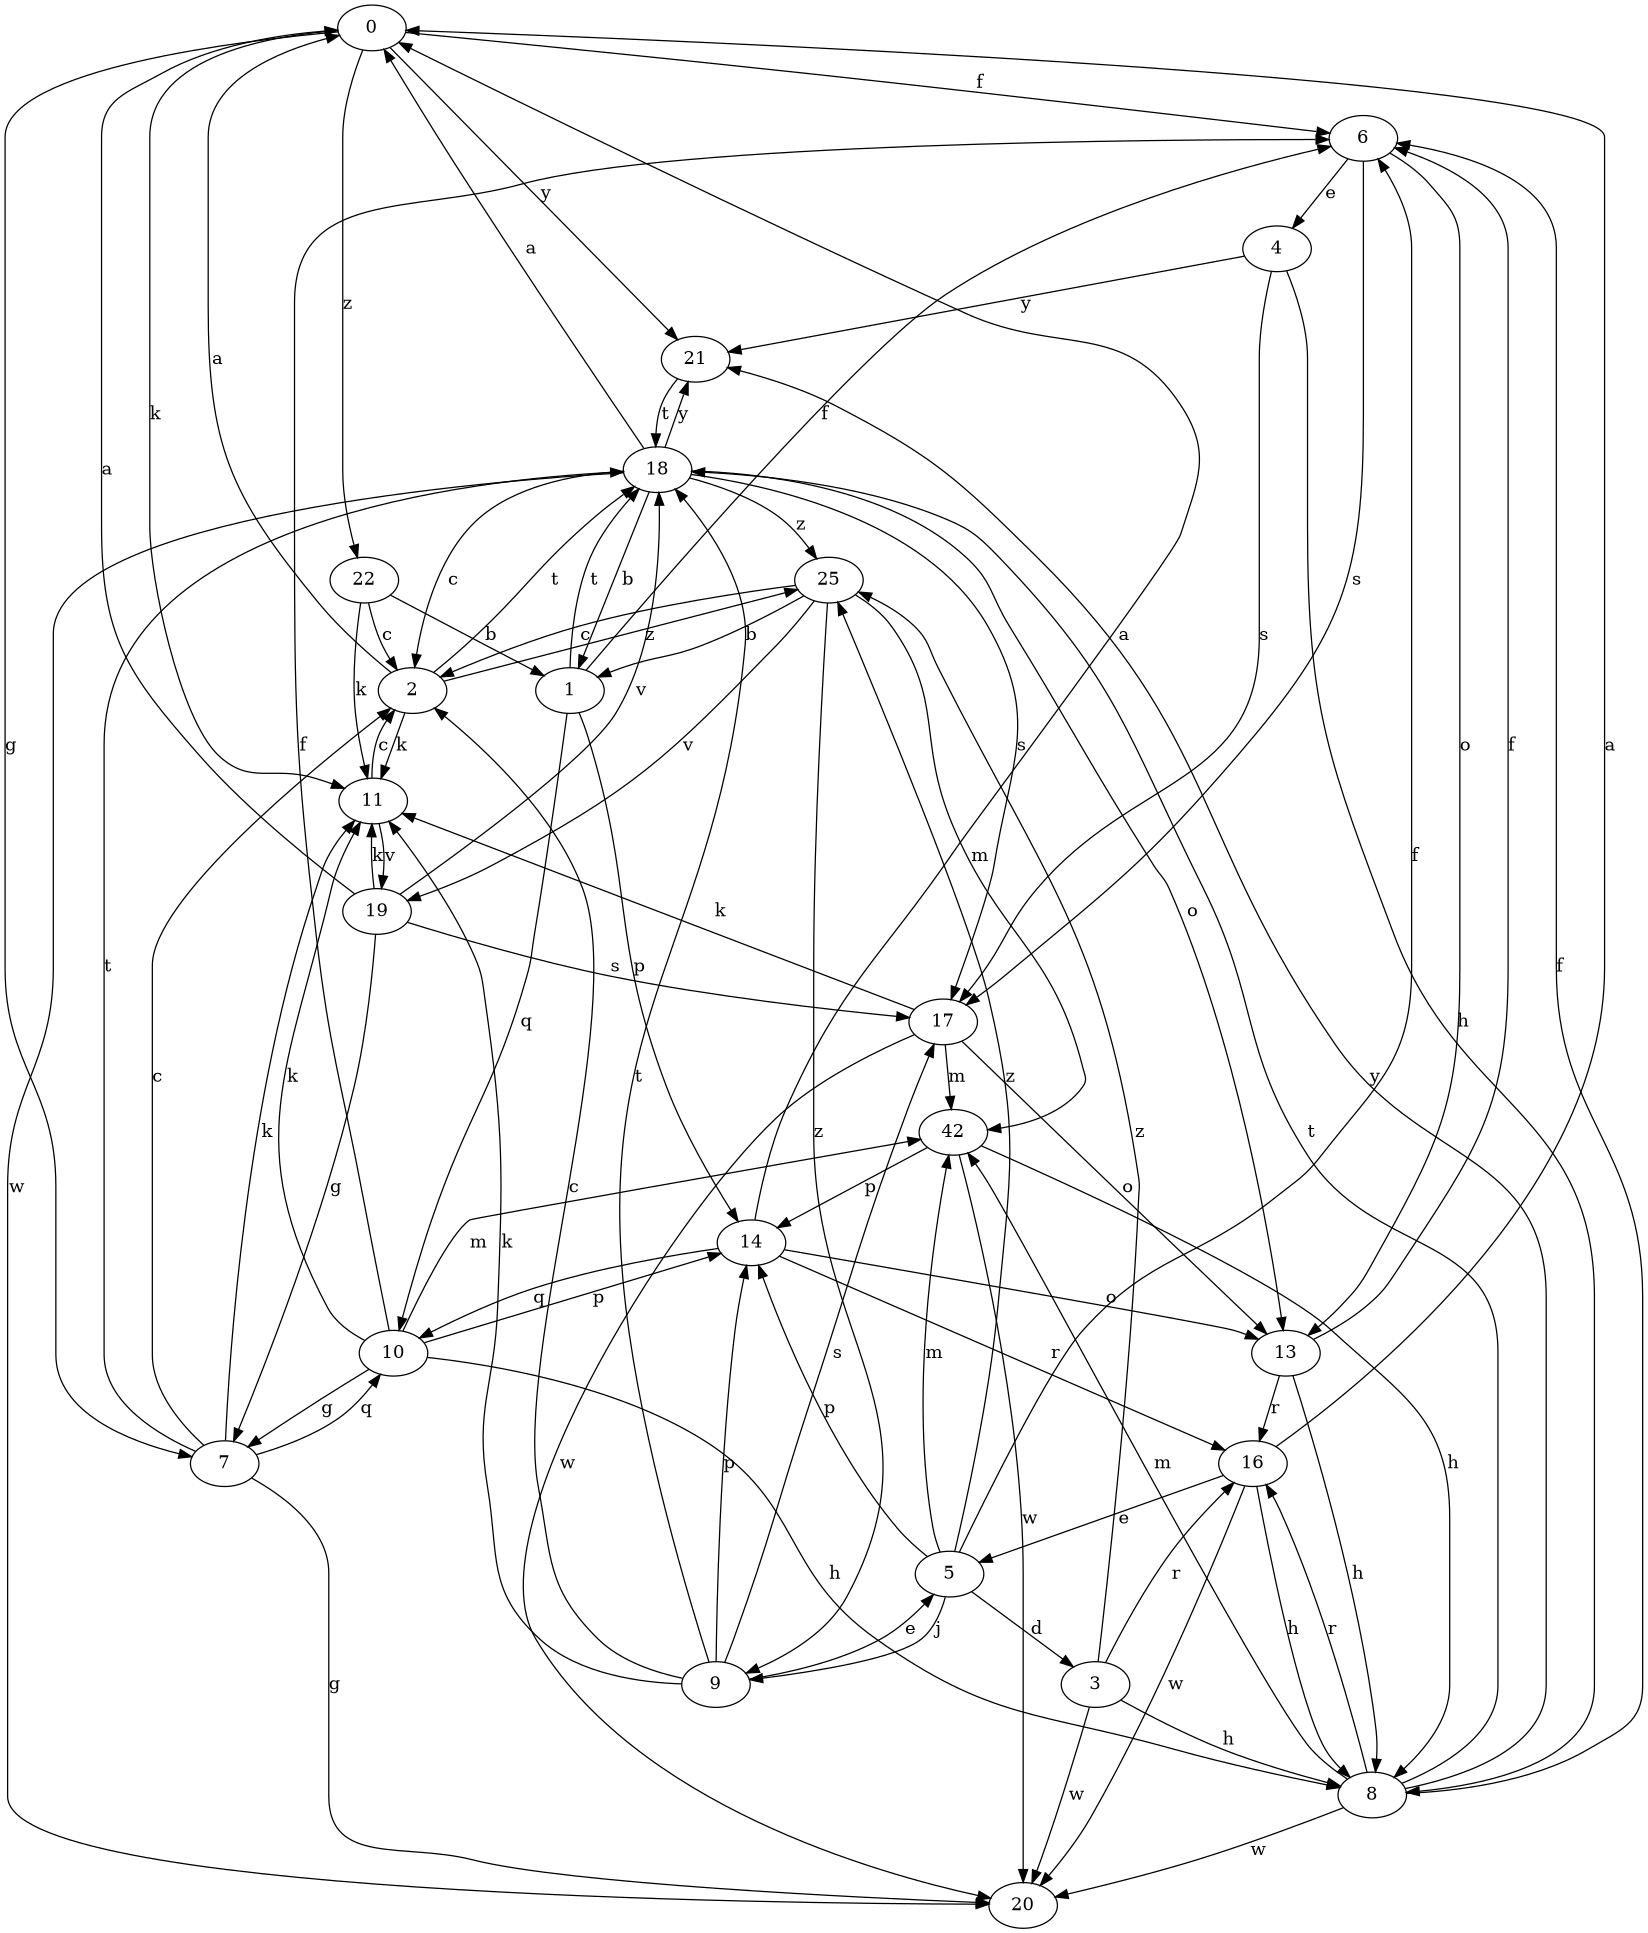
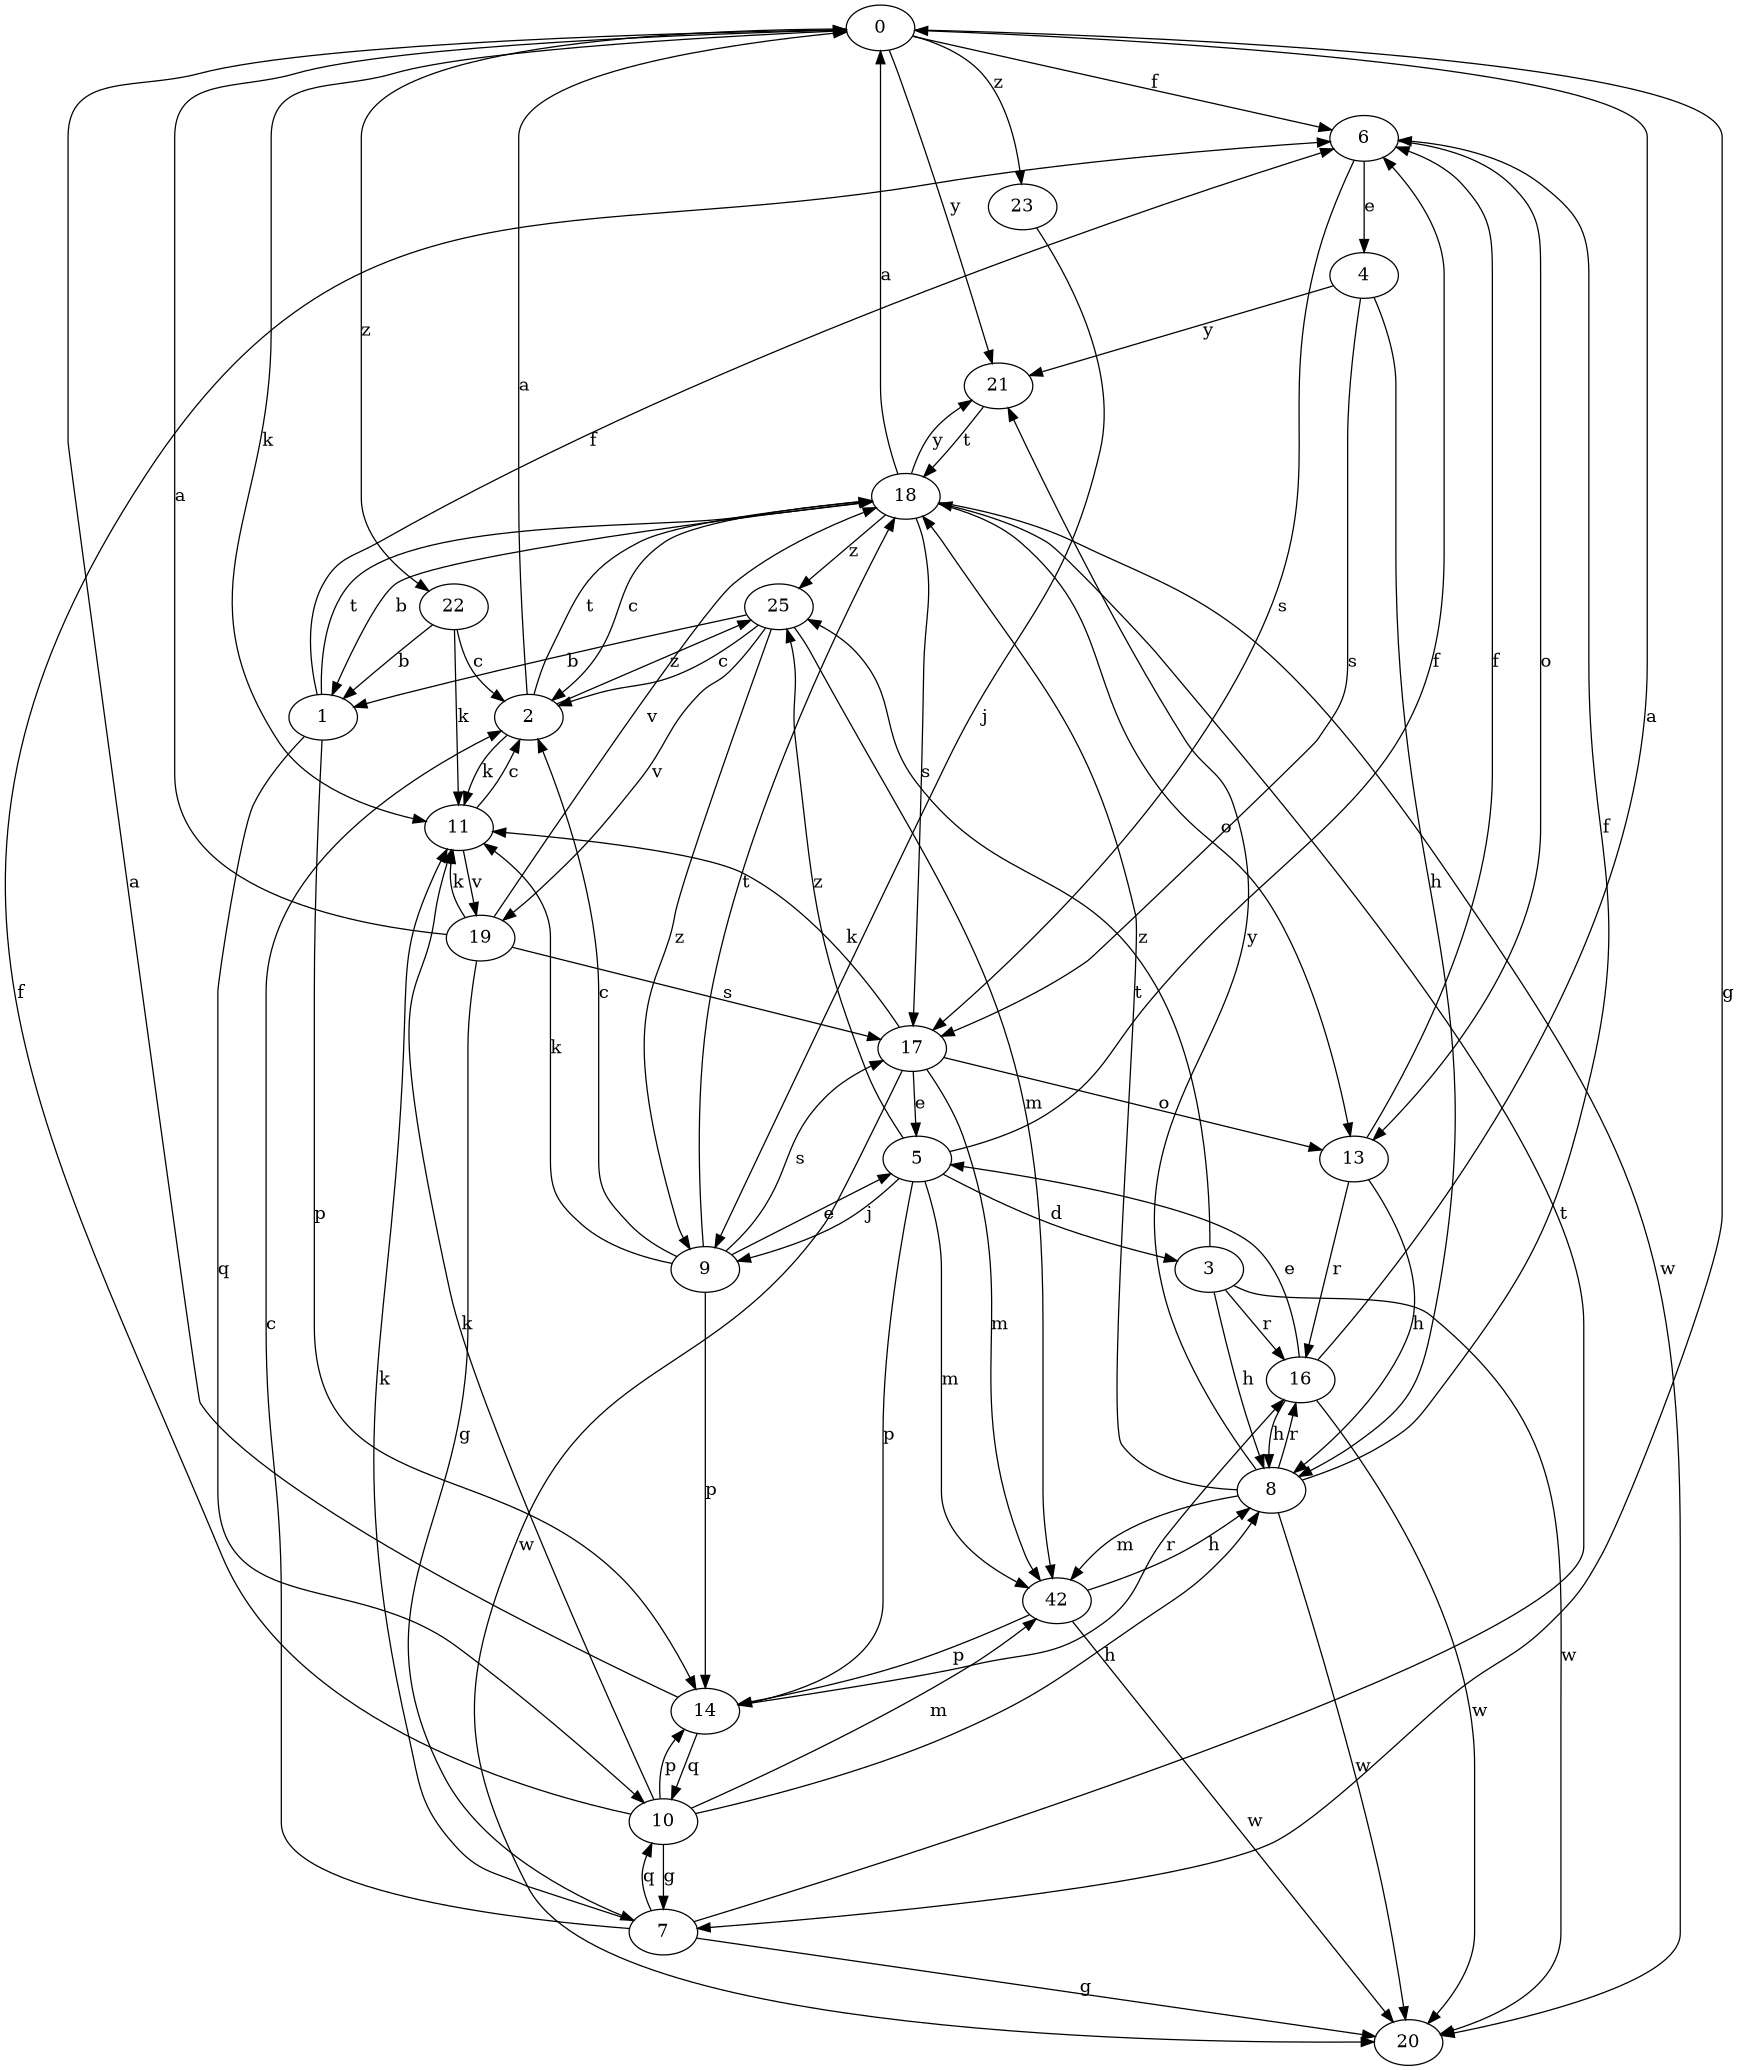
node "23": added
edge "17" -> "5": added, label "e"
edge "14" -> "13": removed, label "o"
